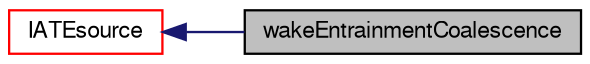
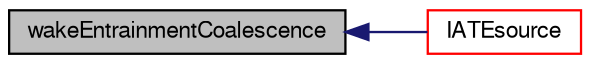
edge "wakeEntrainmentCoalescence" -> "IATEsource": reversed
